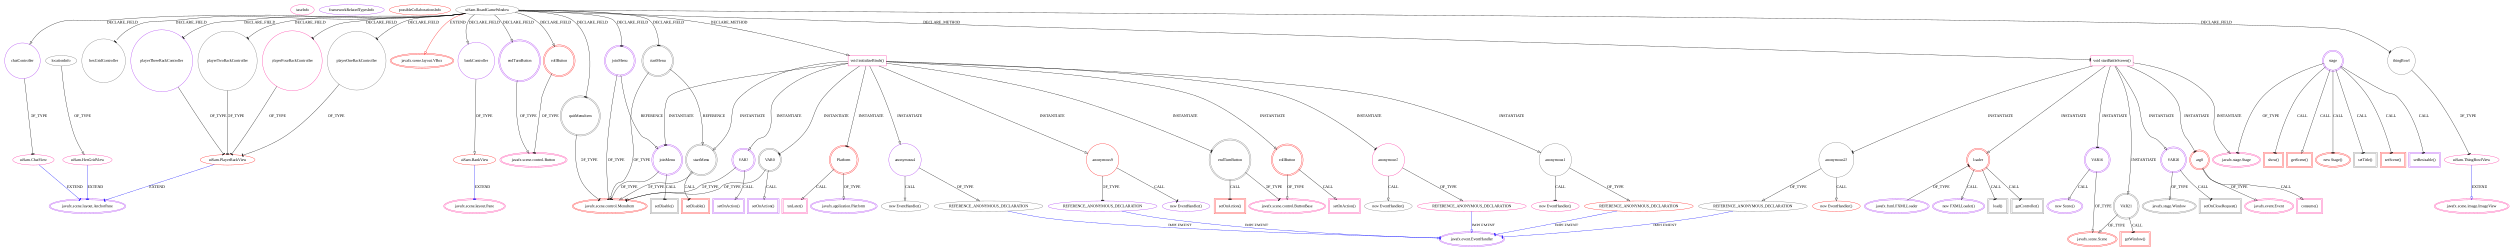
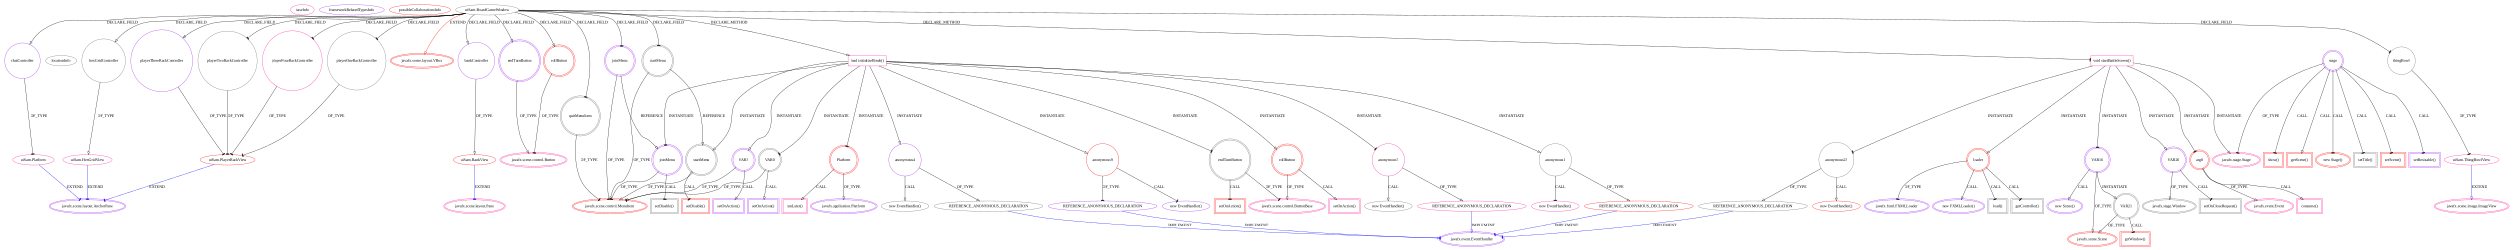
edge "uiSam.BoardGameWindow" -> "hexGridController": arrowhead tee -> onormal
edge "uiSam.BoardGameWindow" -> "playerThreeRackController": arrowhead tee -> onormal
node "void initializeBinds()": label "void initializeBinds()" -> "load initializeBinds()"
edge "locationInfo" -> "uiSam.HexGridView": now "hexGridController" -> "uiSam.HexGridView"
edge "void startBattleScreen()" -> "VAR21": now "VAR16" -> "VAR21"
node "uiSam.ChatView": label "uiSam.ChatView" -> "uiSam.Platform"
edge "javafx.fxml.FXMLLoader" -> "loader": reversed
